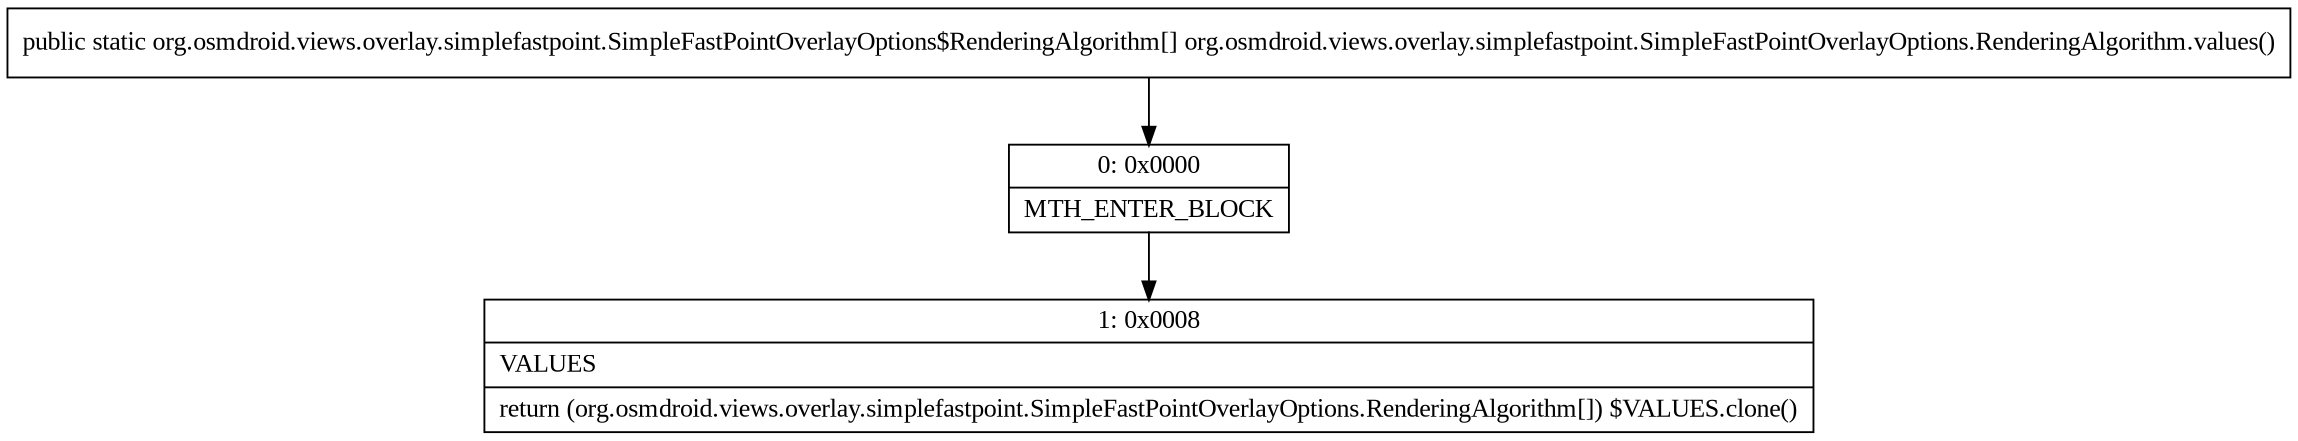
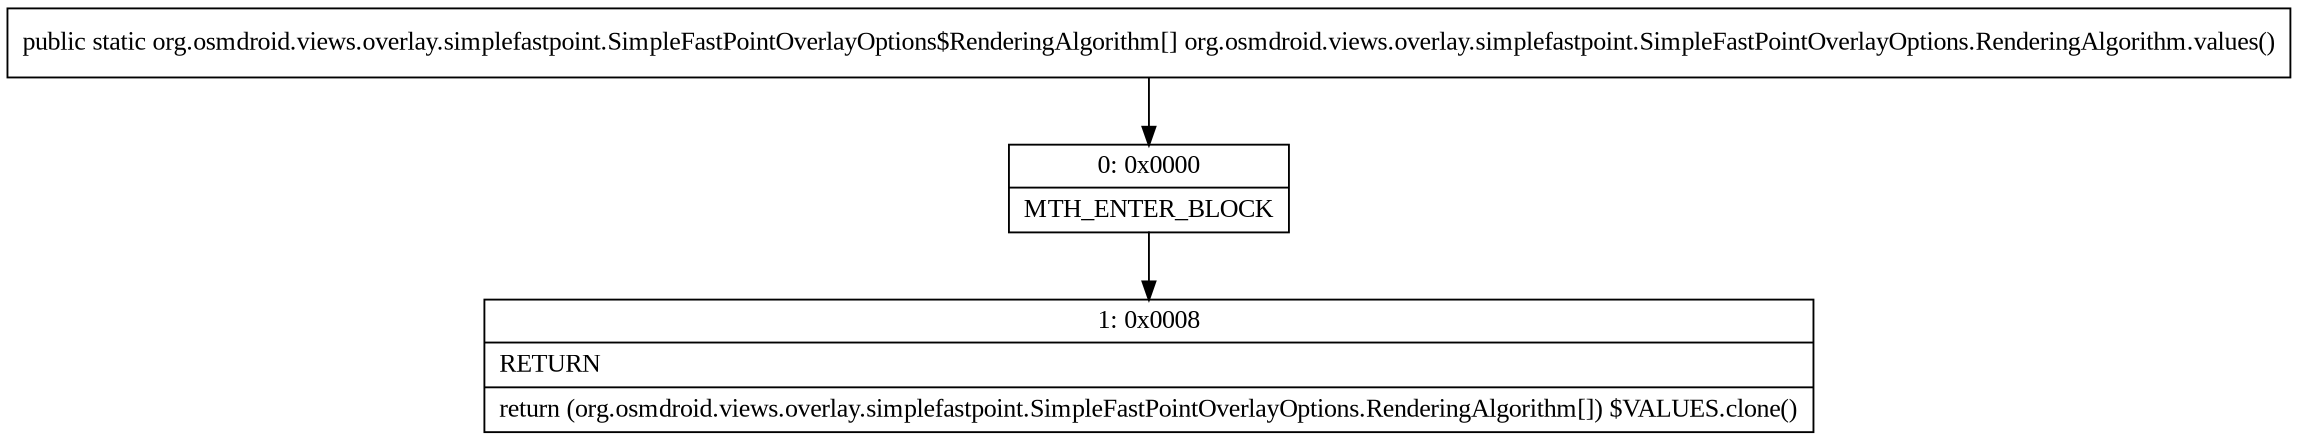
node "1: 0x0008": text "VALUES" -> "RETURN"
